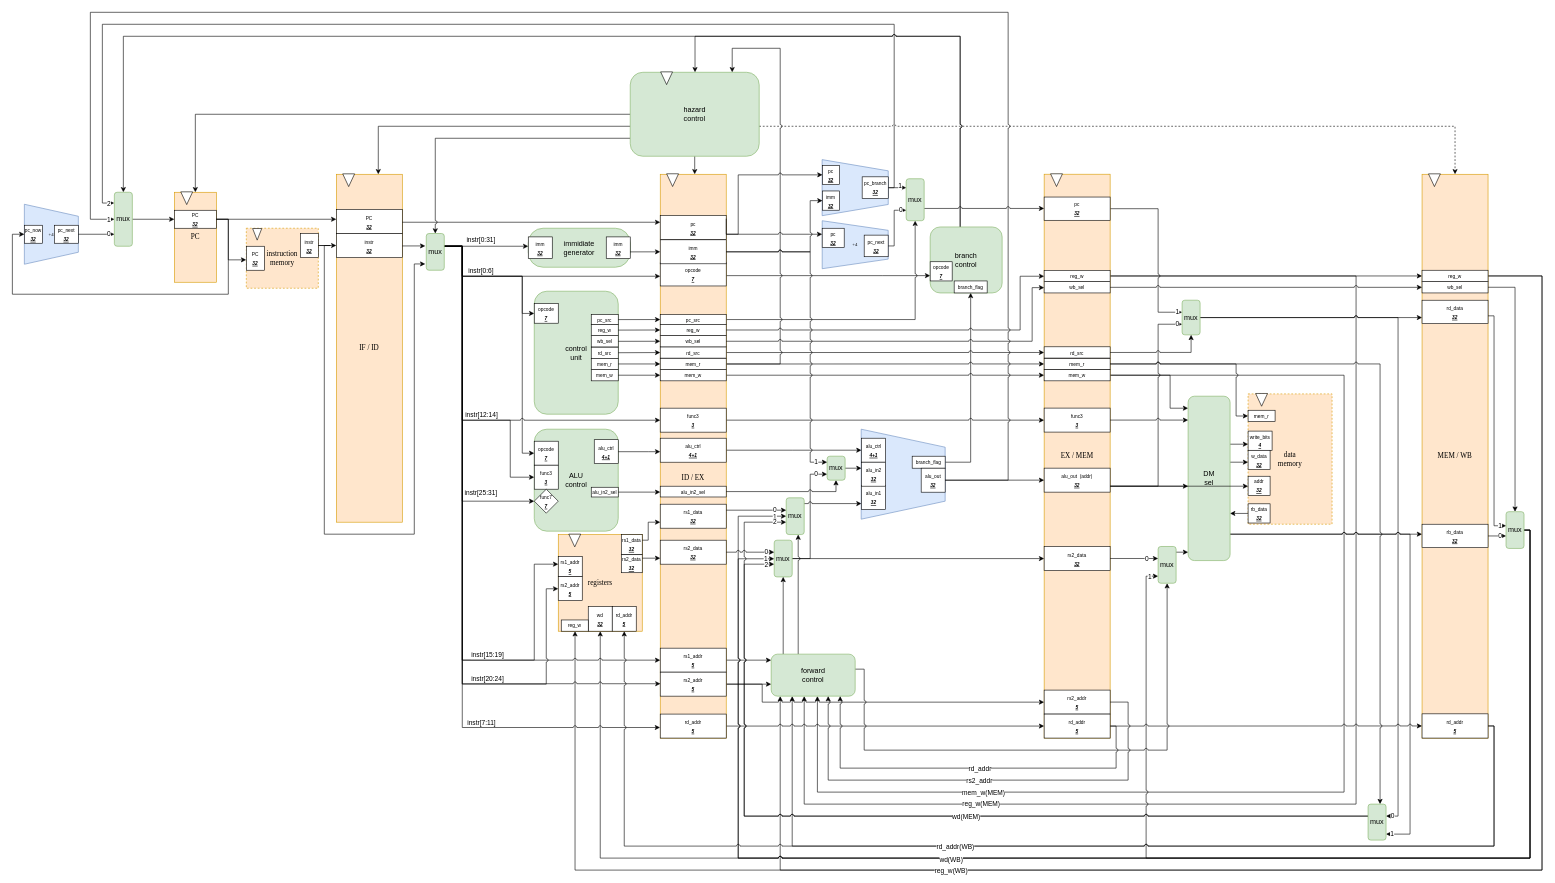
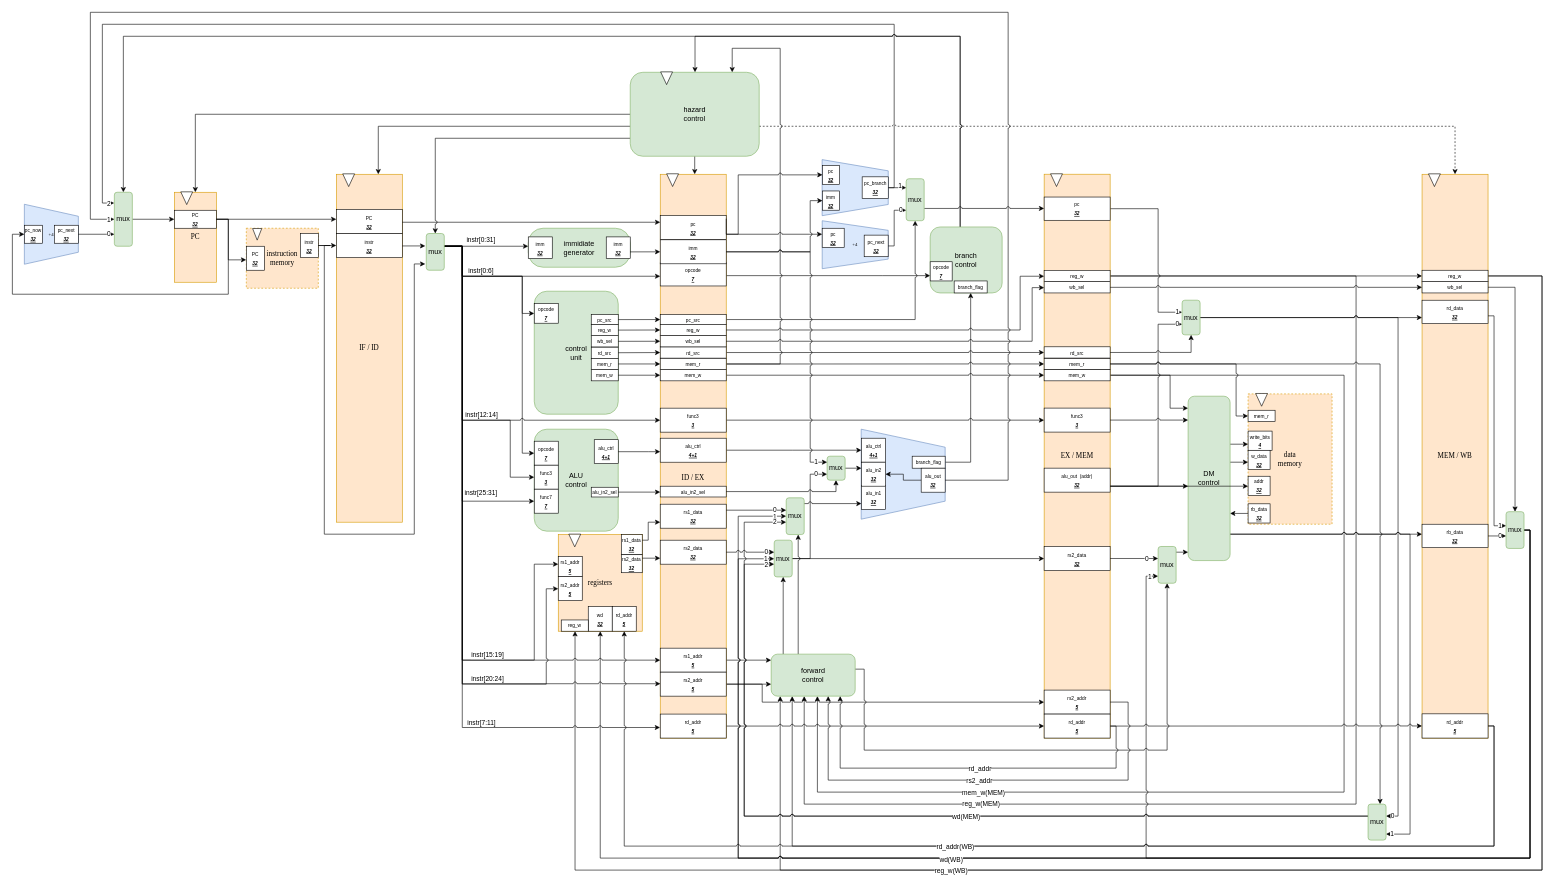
node "DM sel": label "DM sel" -> "DM control"
edge "alu_out 32" -> "alu_out (addr) 32": now "alu_out 32" -> "alu_in2 32"
node "func7 7": shape diamond -> rectangle
